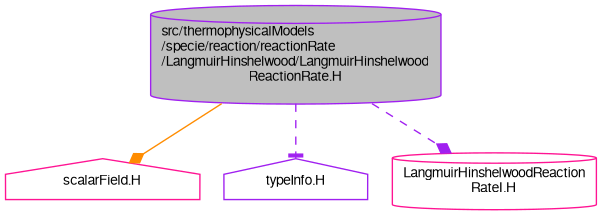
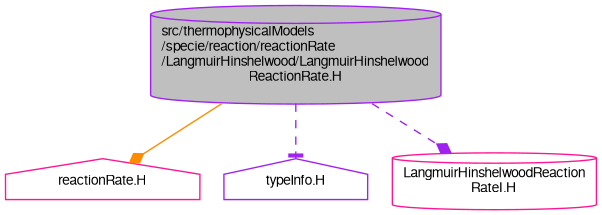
node "scalarField.H": label "scalarField.H" -> "reactionRate.H"
